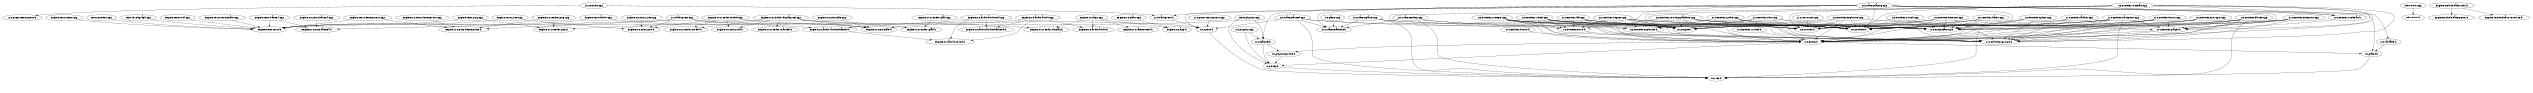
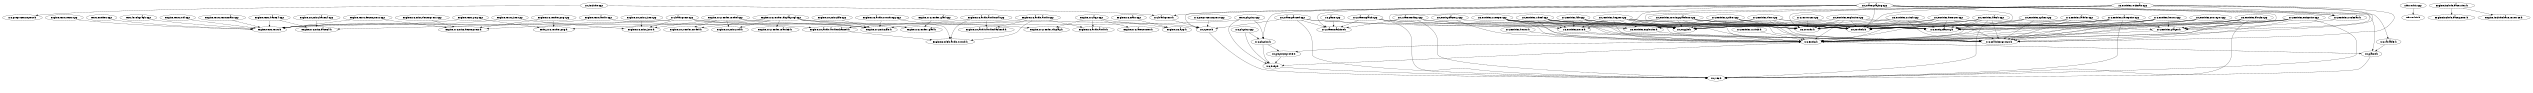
node "engine/src/audio/sound_ogg.cpp": added
node "src/entity_factory.cpp": added
edge "src/entities/switch.cpp" -> "src/toggle.h": added
node "engine/src/render/png.h": label "engine/src/render/png.h" -> "entity/src/render/png.h"
edge "src/entities/player.h" -> "src/collision_groups.h": now "src/entities/hatch.cpp" -> "src/collision_groups.h"
node "engine/src/audio/sound.h": label "engine/src/audio/sound.h" -> "engine/models/audio/sound.h"
node "src/channel.h": label "src/channel.h" -> "src/physics.h"
edge "src/entities/exitpoint.cpp" -> "src/vec.h": added
